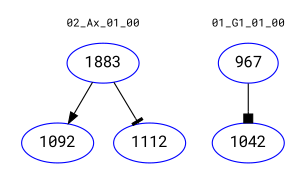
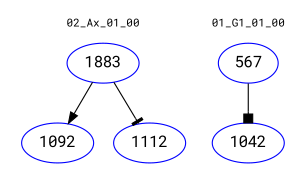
node "967": label "967" -> "567"
